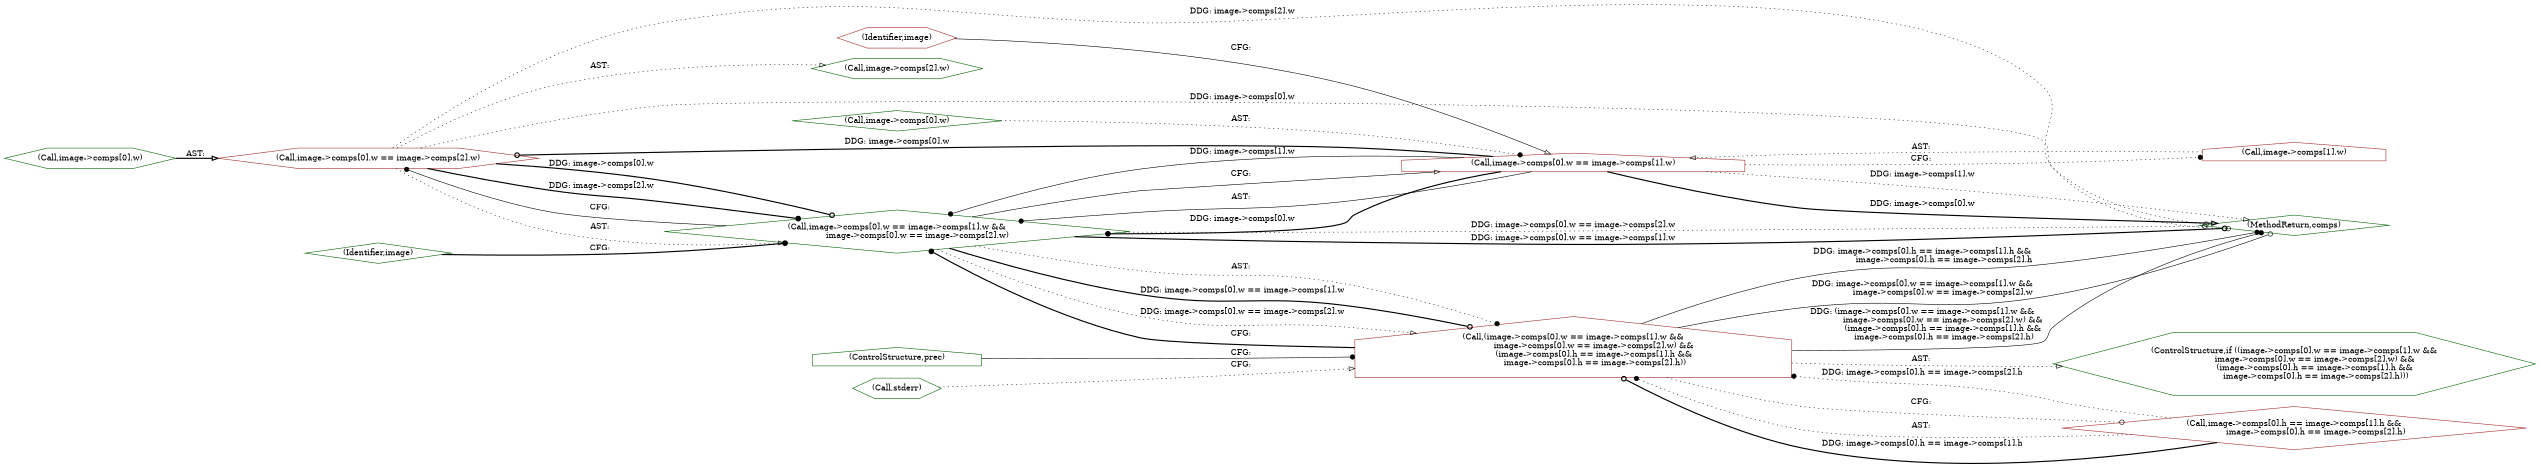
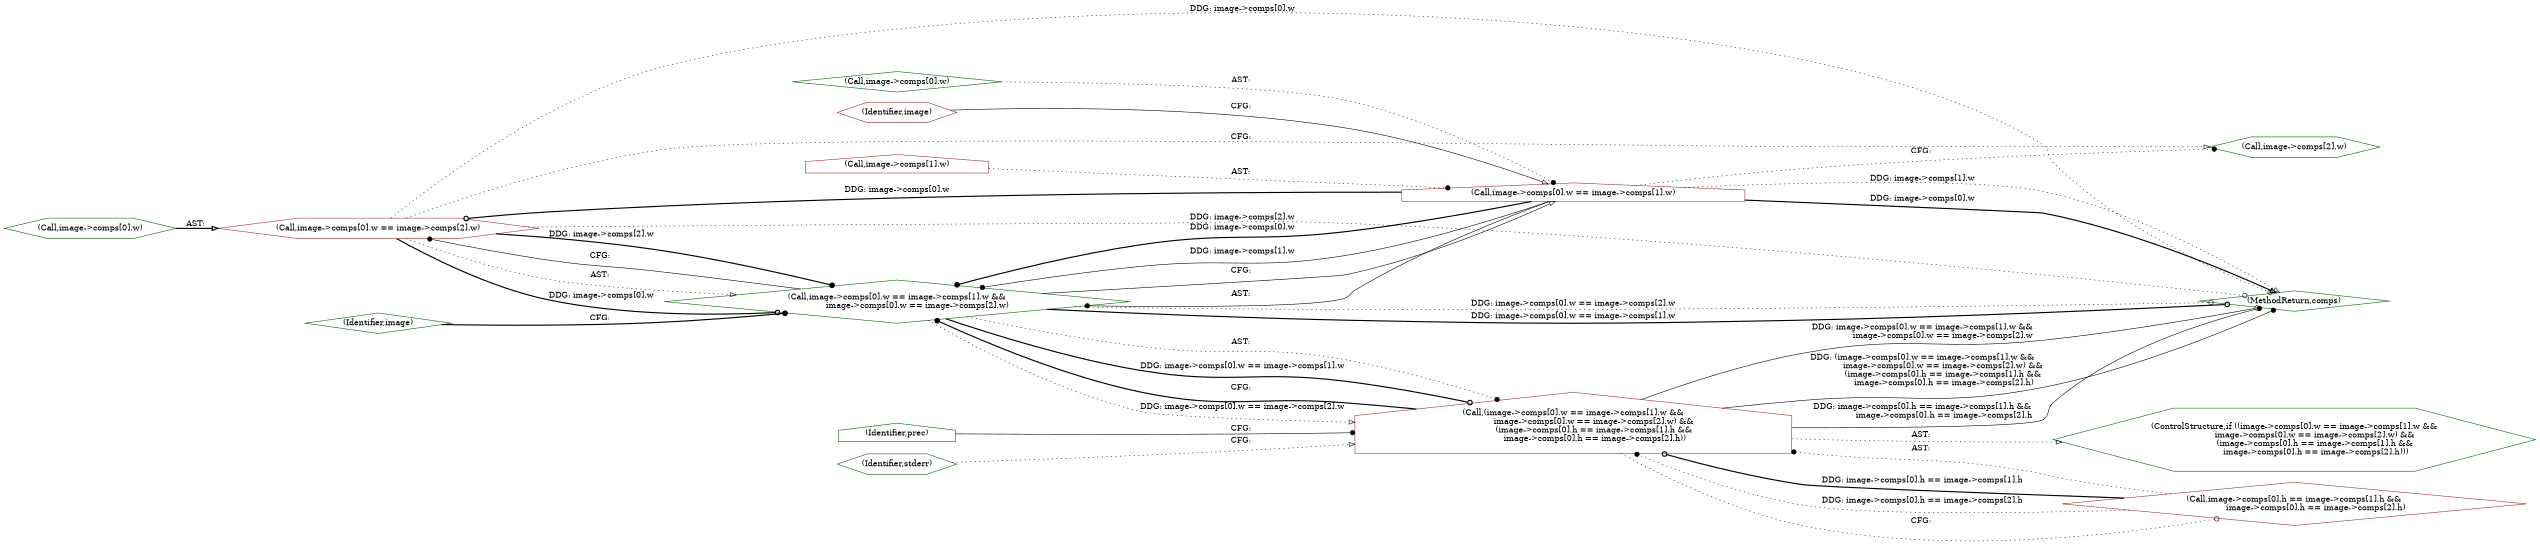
edge "(Call,image->comps[0].w == image->comps[2].w)" -> "(Call,image->comps[2].w)": label "AST: " -> "CFG: "
edge "(Call,image->comps[1].w)" -> "(Call,image->comps[0].w == image->comps[1].w)": arrowhead onormal -> dot
edge "(Call,image->comps[0].w == image->comps[1].w)" -> "(Call,image->comps[1].w)": now "(Call,image->comps[0].w == image->comps[1].w)" -> "(Call,image->comps[2].w)"
node "(ControlStructure,prec)": label "(ControlStructure,prec)" -> "(Identifier,prec)"
node "(Call,stderr)": label "(Call,stderr)" -> "(Identifier,stderr)"
